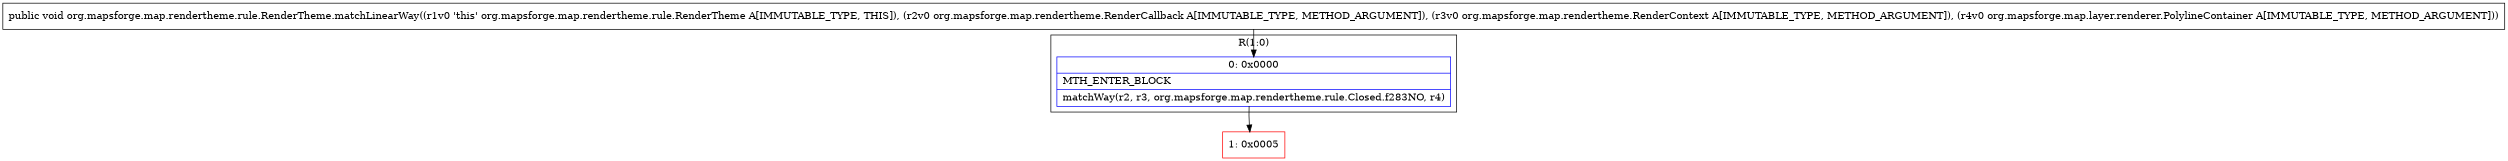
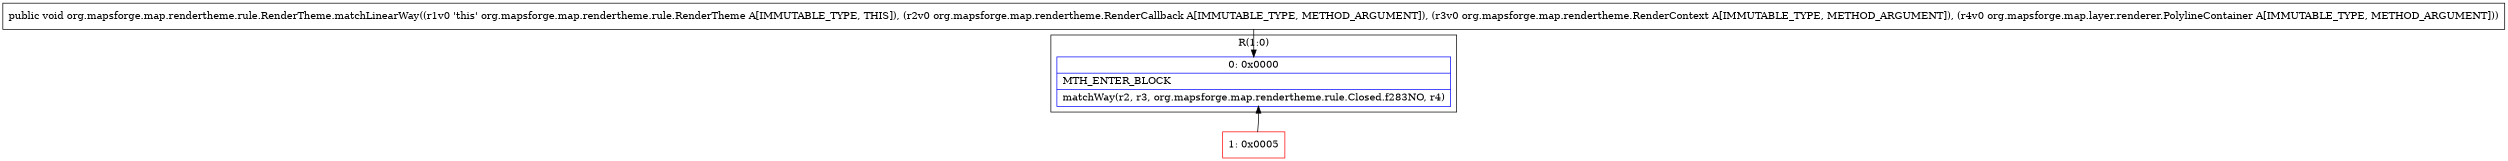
edge "0: 0x0000" -> "1: 0x0005": reversed
